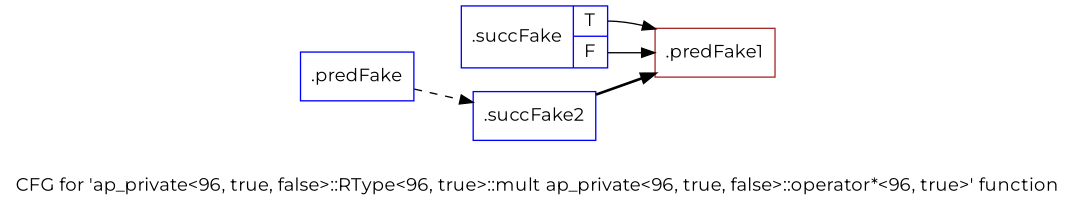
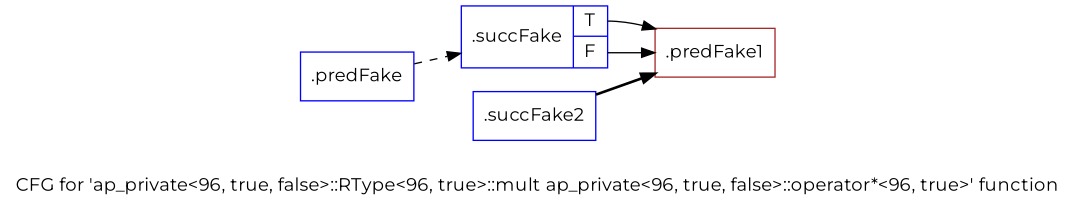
edge ".predFake" -> ".succFake2": now ".predFake" -> ".succFake"
